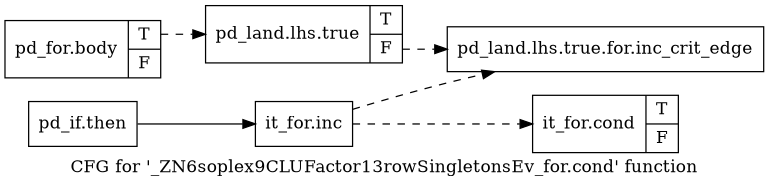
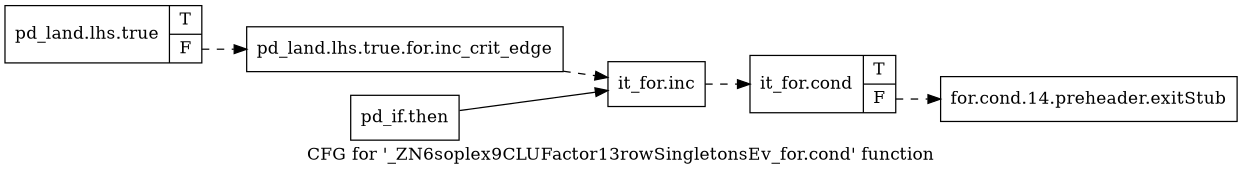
node "pd_for.body": removed
edge "it_for.inc" -> "pd_land.lhs.true.for.inc_crit_edge": reversed
node "for.cond.14.preheader.exitStub": added
